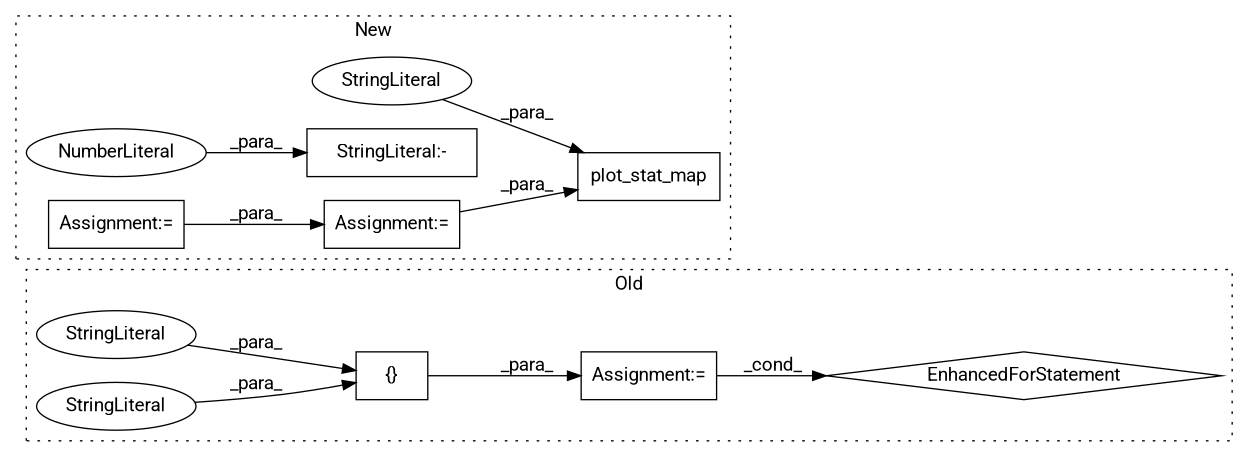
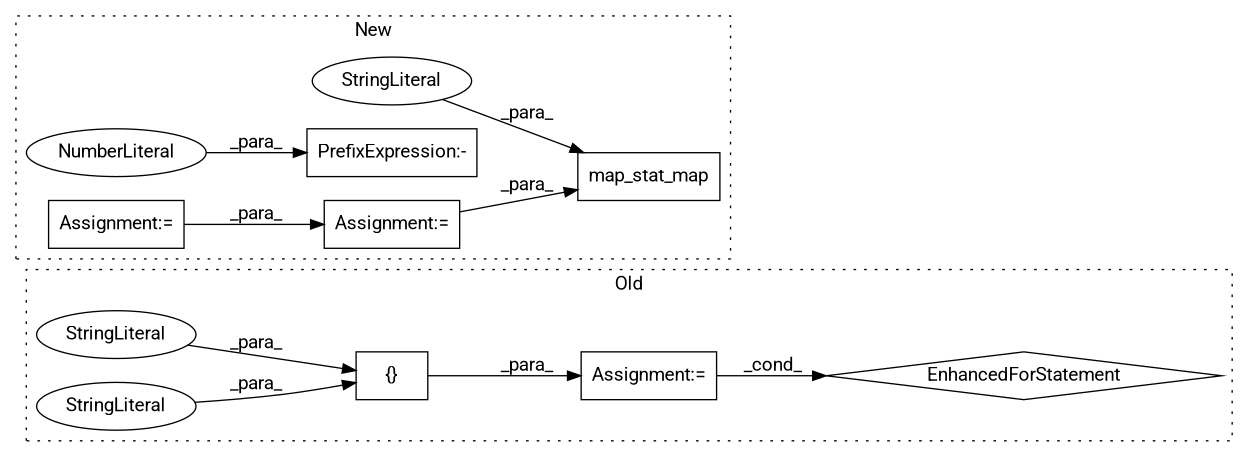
node "StringLiteral:-": label "StringLiteral:-" -> "PrefixExpression:-"
node "plot_stat_map": label "plot_stat_map" -> "map_stat_map"
